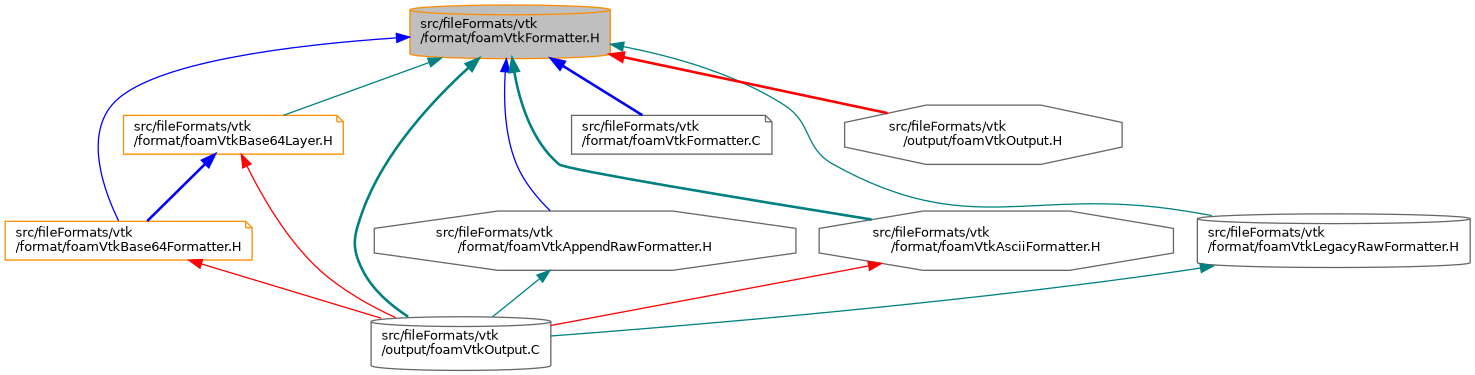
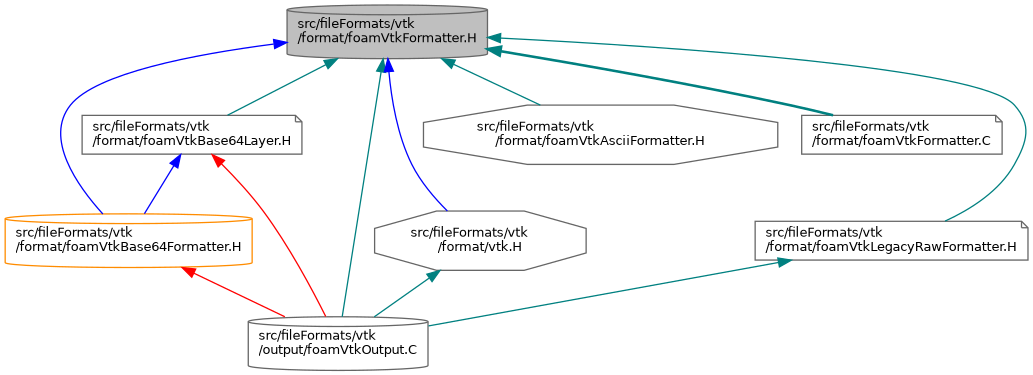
node "src/fileFormats/vtk /format/foamVtkFormatter.H": color darkorange -> gray40
edge "src/fileFormats/vtk /format/foamVtkFormatter.C" -> "src/fileFormats/vtk /format/foamVtkFormatter.H": color blue -> teal
node "src/fileFormats/vtk /format/foamVtkBase64Layer.H": color darkorange -> gray40
node "src/fileFormats/vtk /output/foamVtkOutput.H": removed
edge "src/fileFormats/vtk /format/foamVtkAsciiFormatter.H" -> "src/fileFormats/vtk /format/foamVtkFormatter.H": style bold -> solid
edge "src/fileFormats/vtk /output/foamVtkOutput.C" -> "src/fileFormats/vtk /format/foamVtkFormatter.H": style bold -> solid
edge "src/fileFormats/vtk /format/foamVtkBase64Formatter.H" -> "src/fileFormats/vtk /format/foamVtkBase64Layer.H": style bold -> solid
node "src/fileFormats/vtk /format/foamVtkBase64Formatter.H": shape note -> cylinder
node "src/fileFormats/vtk /format/foamVtkAppendRawFormatter.H": label "src/fileFormats/vtk /format/foamVtkAppendRawFormatter.H" -> "src/fileFormats/vtk /format/vtk.H"
node "src/fileFormats/vtk /format/foamVtkLegacyRawFormatter.H": shape cylinder -> note
edge "src/fileFormats/vtk /output/foamVtkOutput.C" -> "src/fileFormats/vtk /format/foamVtkAsciiFormatter.H": removed
